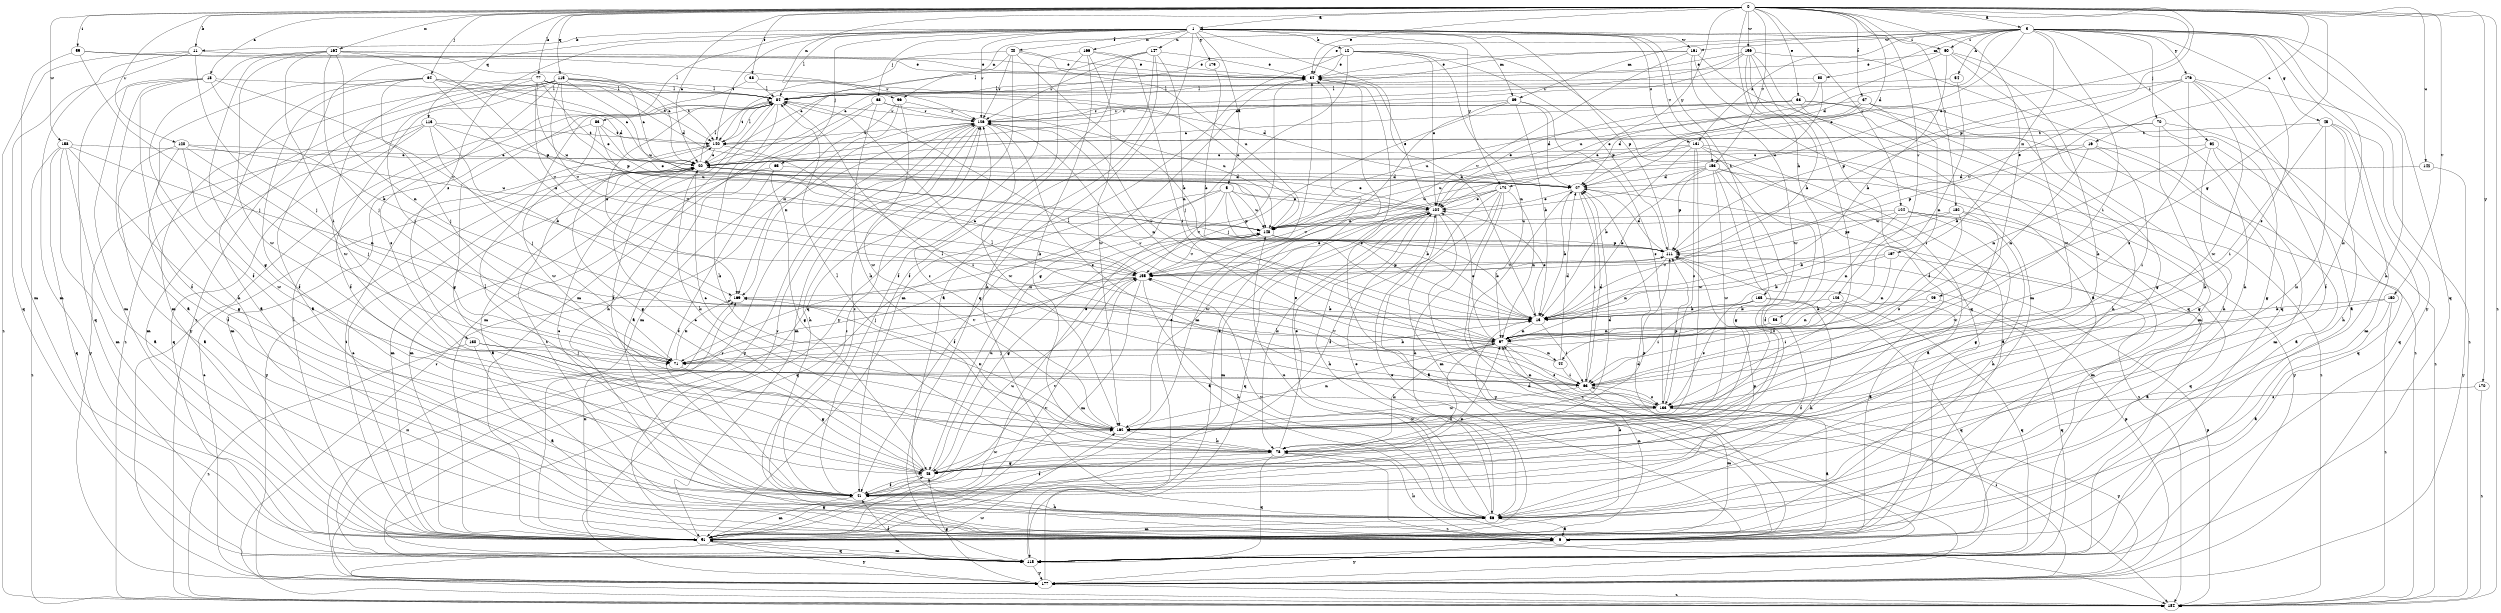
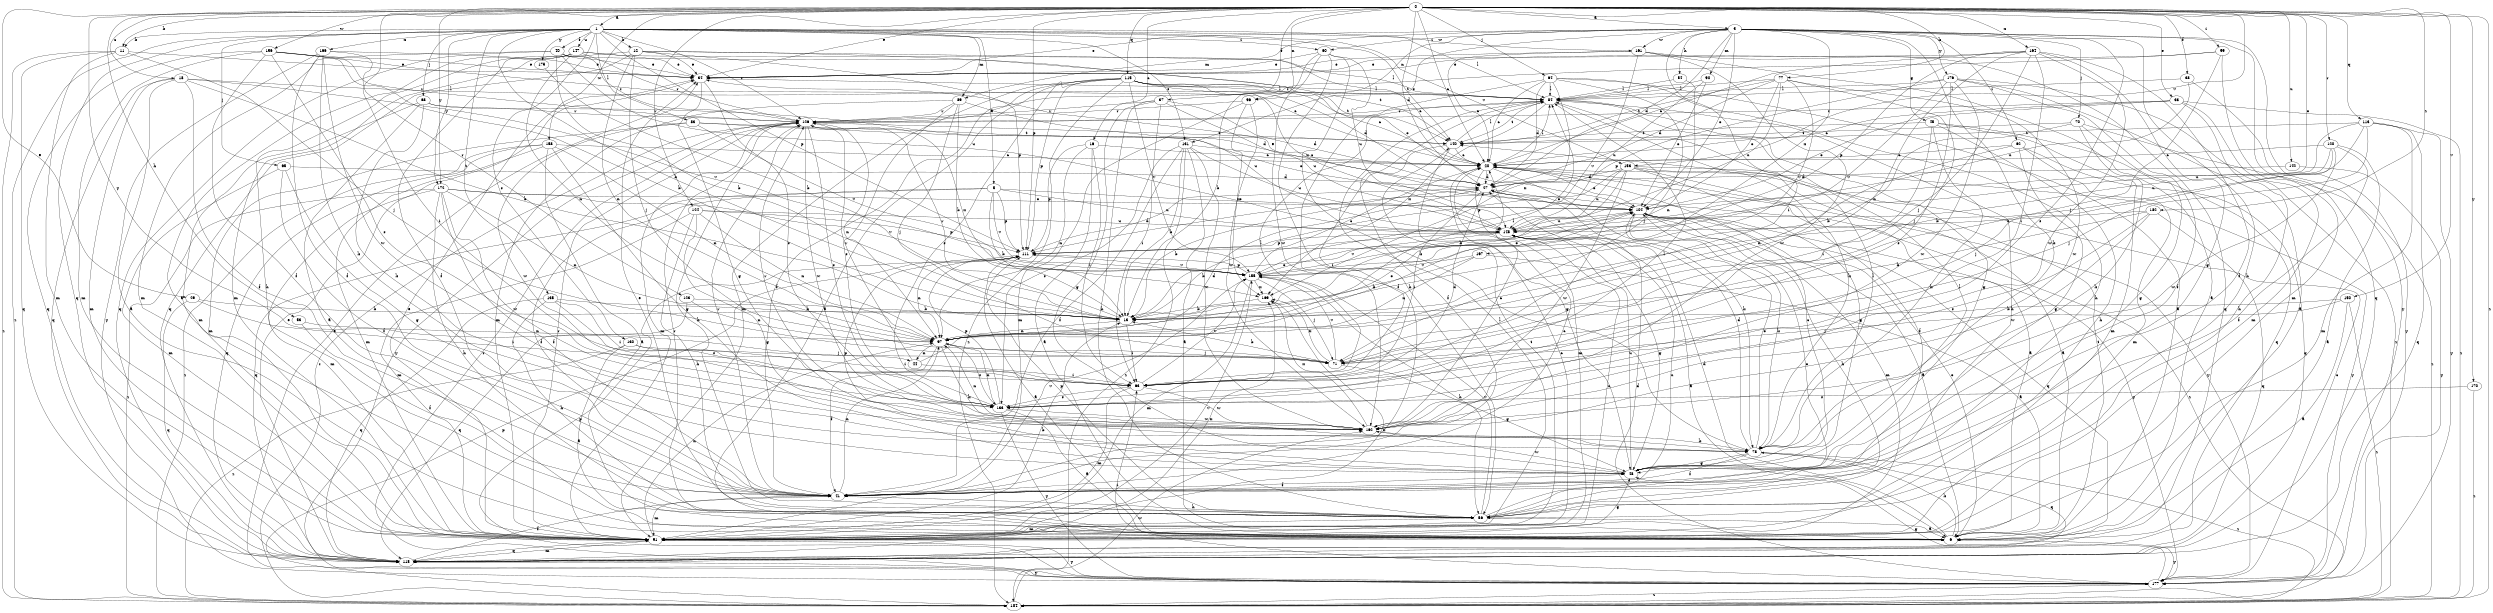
edge "111" -> "1": reversed
edge "0" -> "44": label "g" -> "y"
